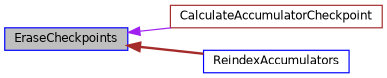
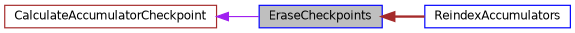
edge "CalculateAccumulatorCheckpoint" -> "EraseCheckpoints": reversed
